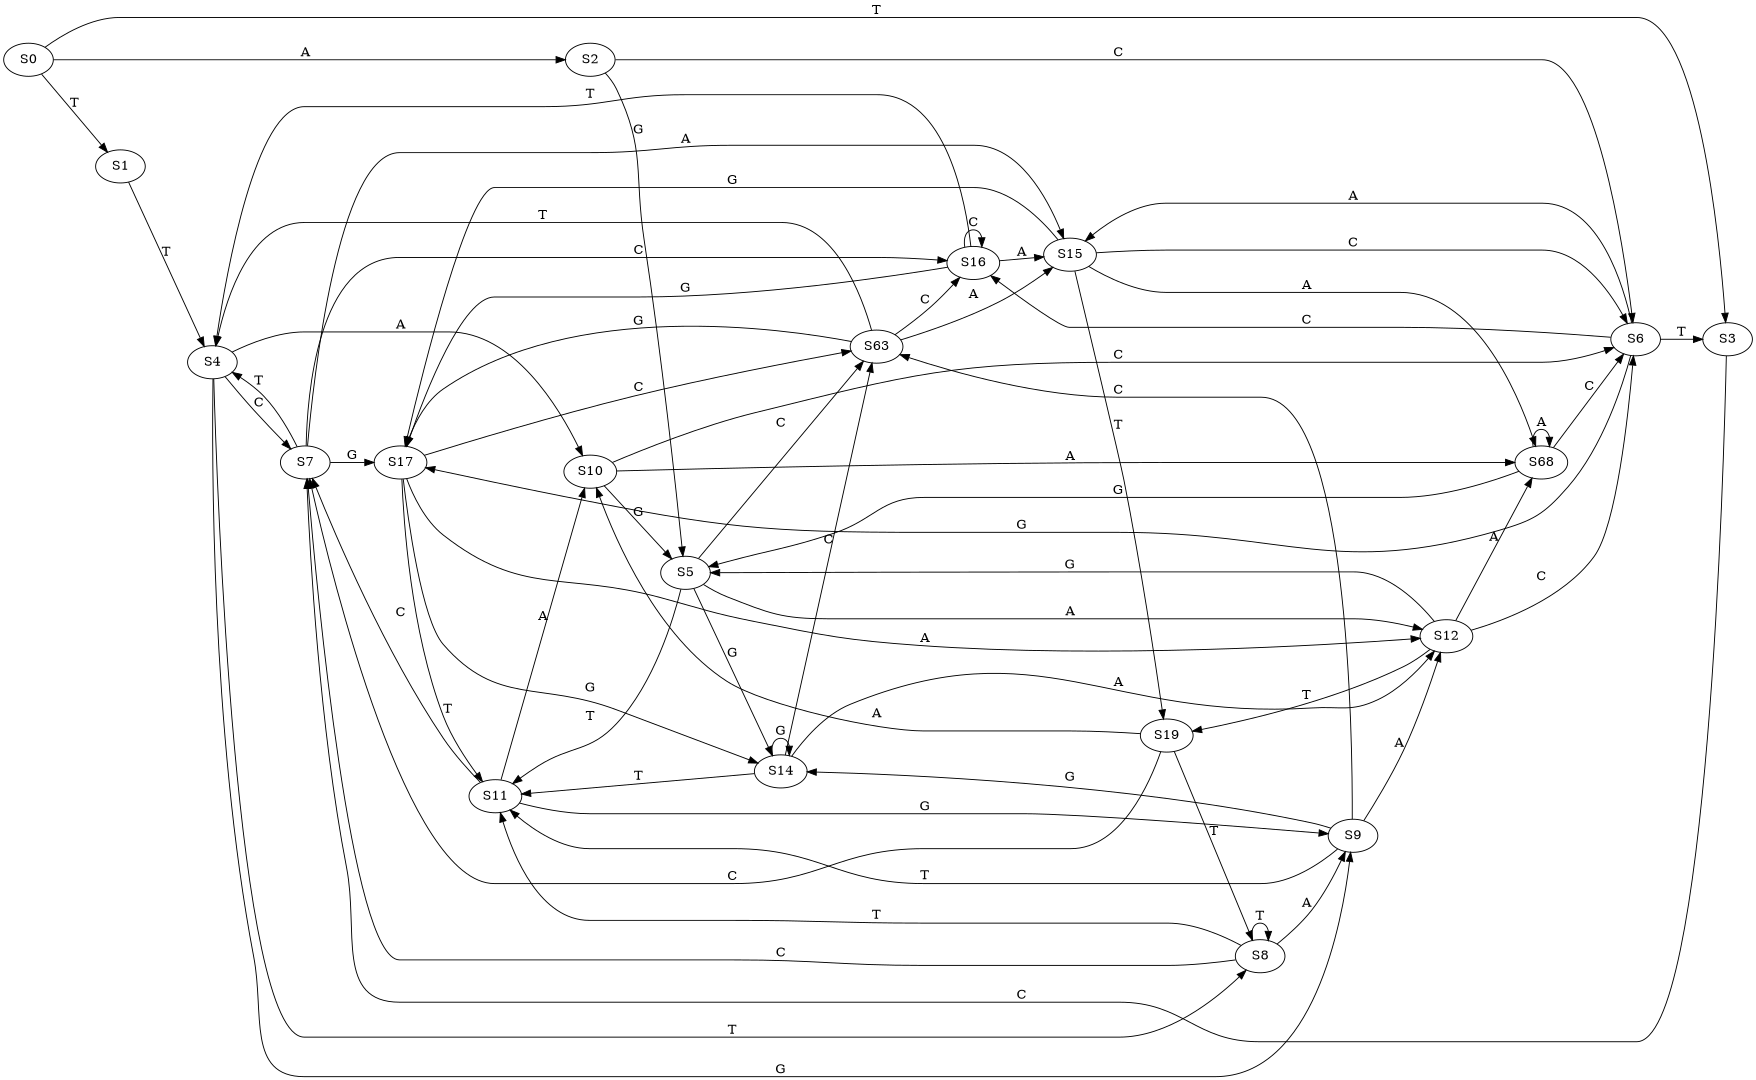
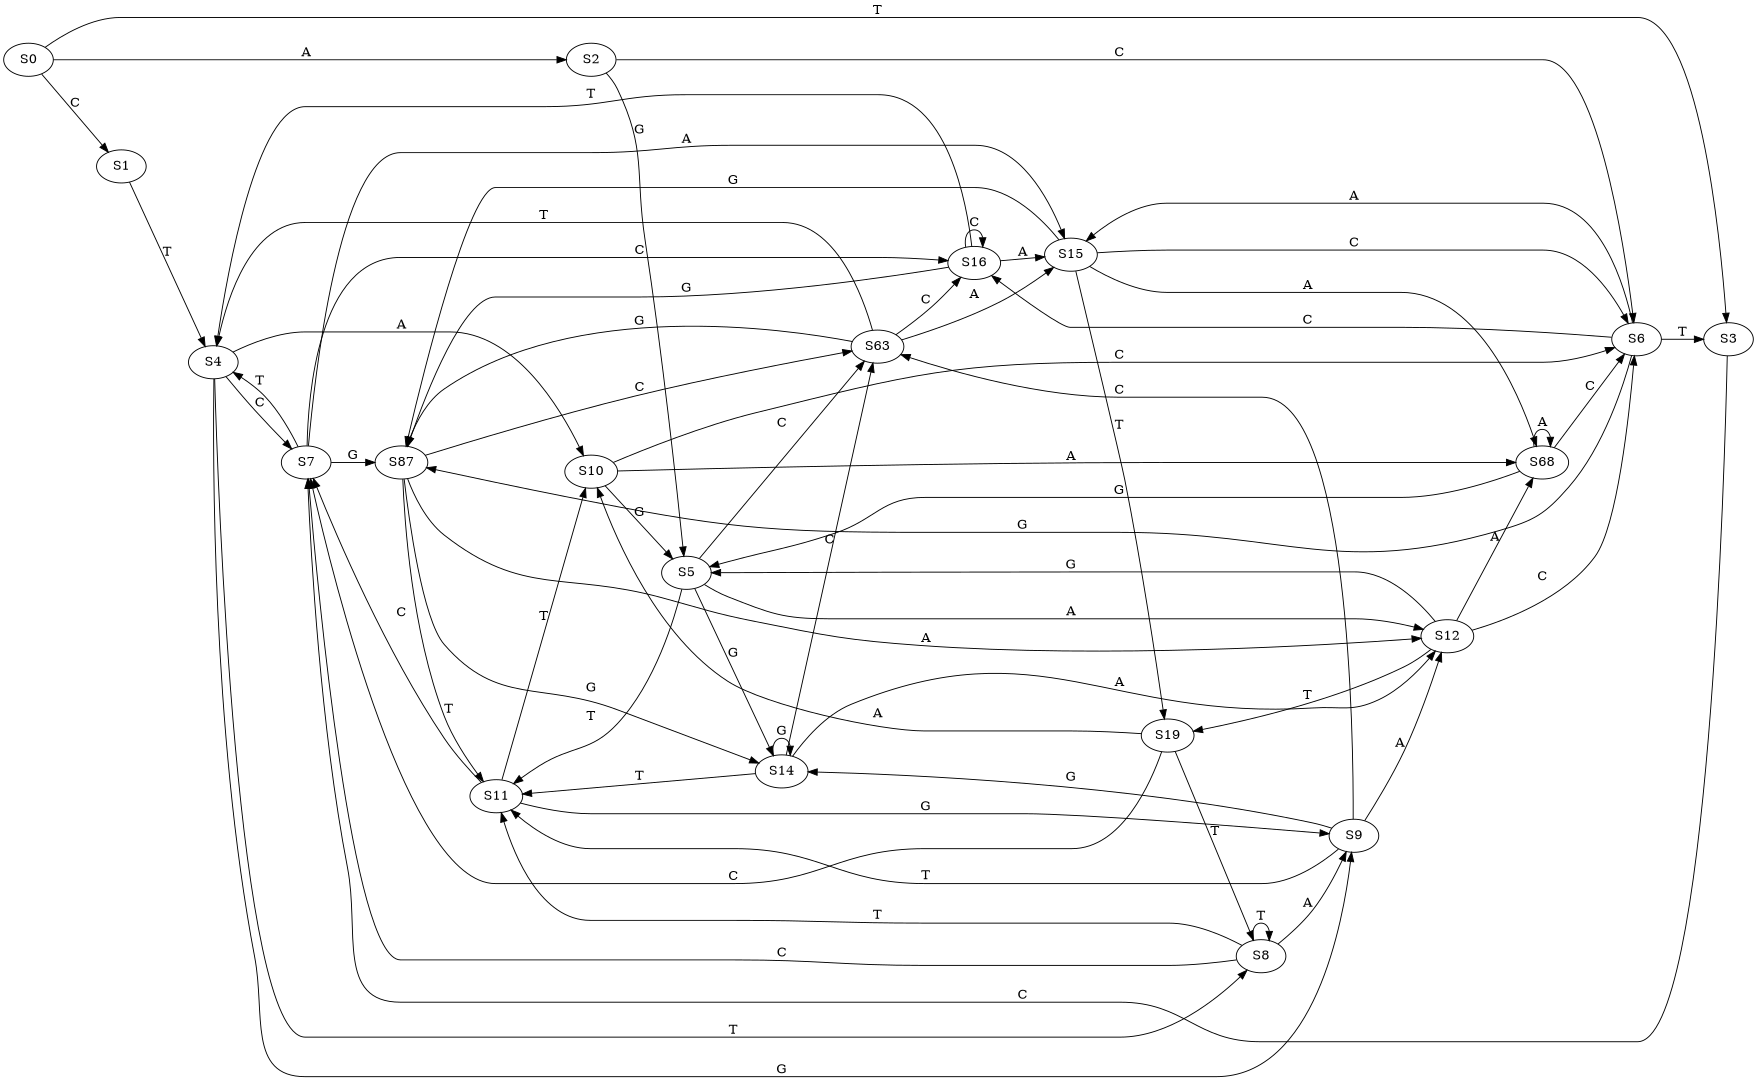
edge "S0" -> "S1": label "T" -> "C"
node "S17": label "S17" -> "S87"
edge "S11" -> "S10": label "A" -> "T"
